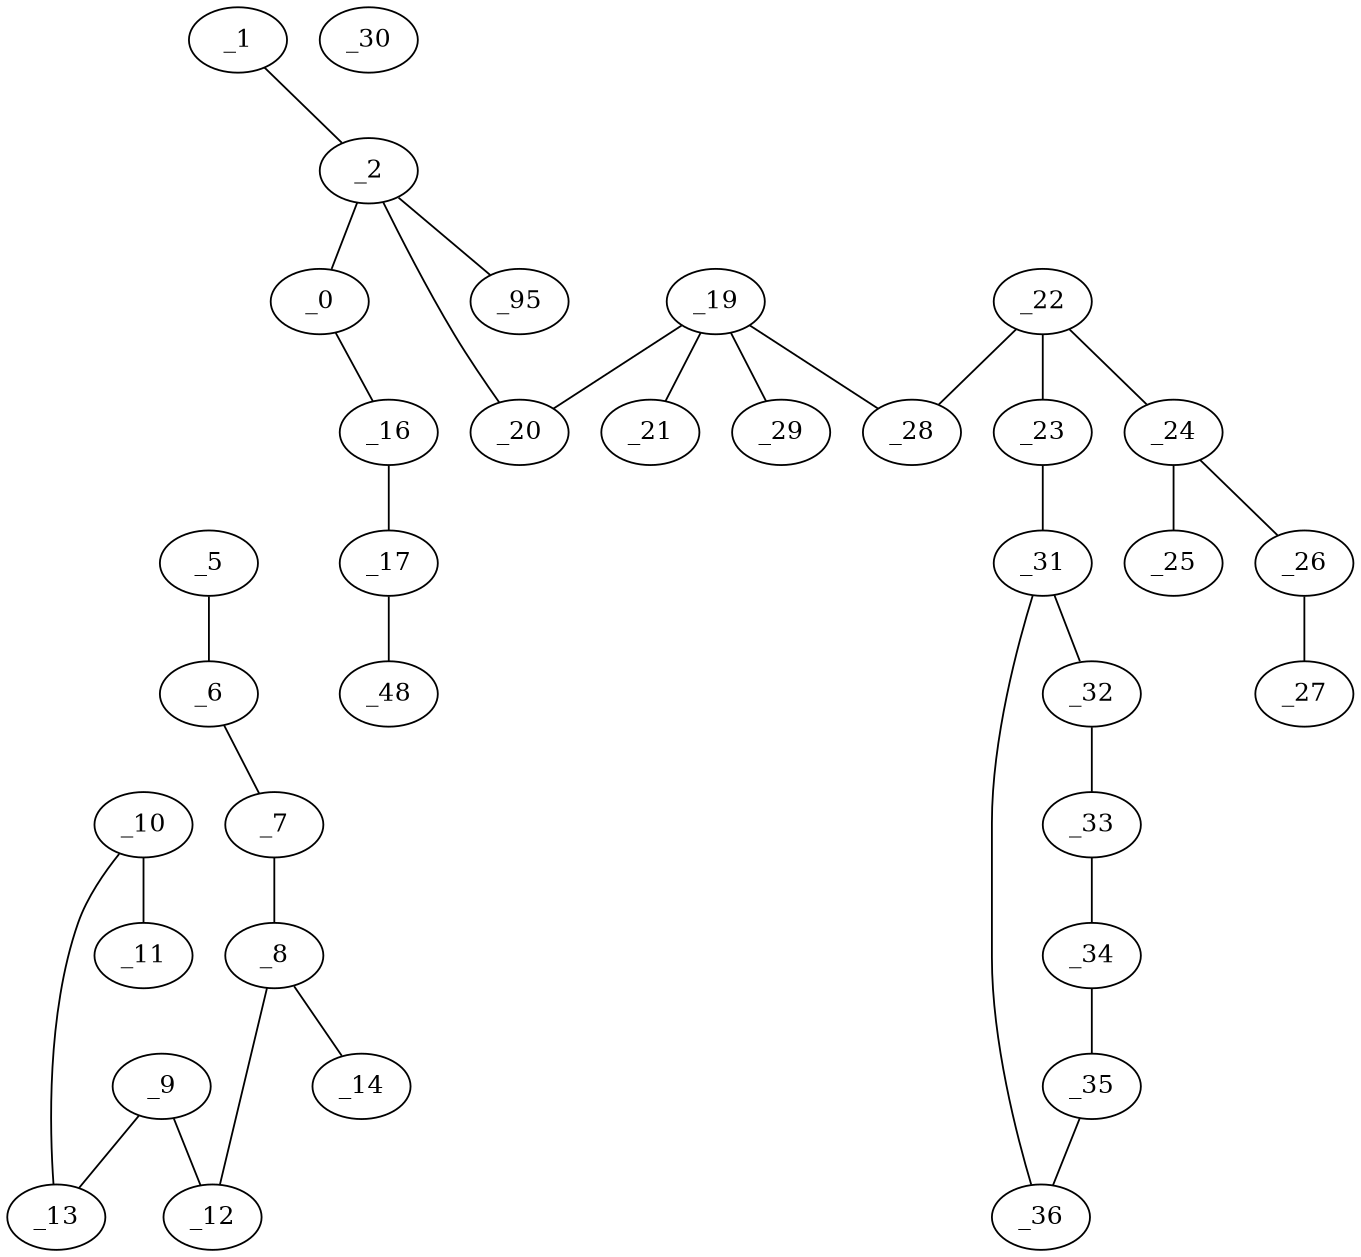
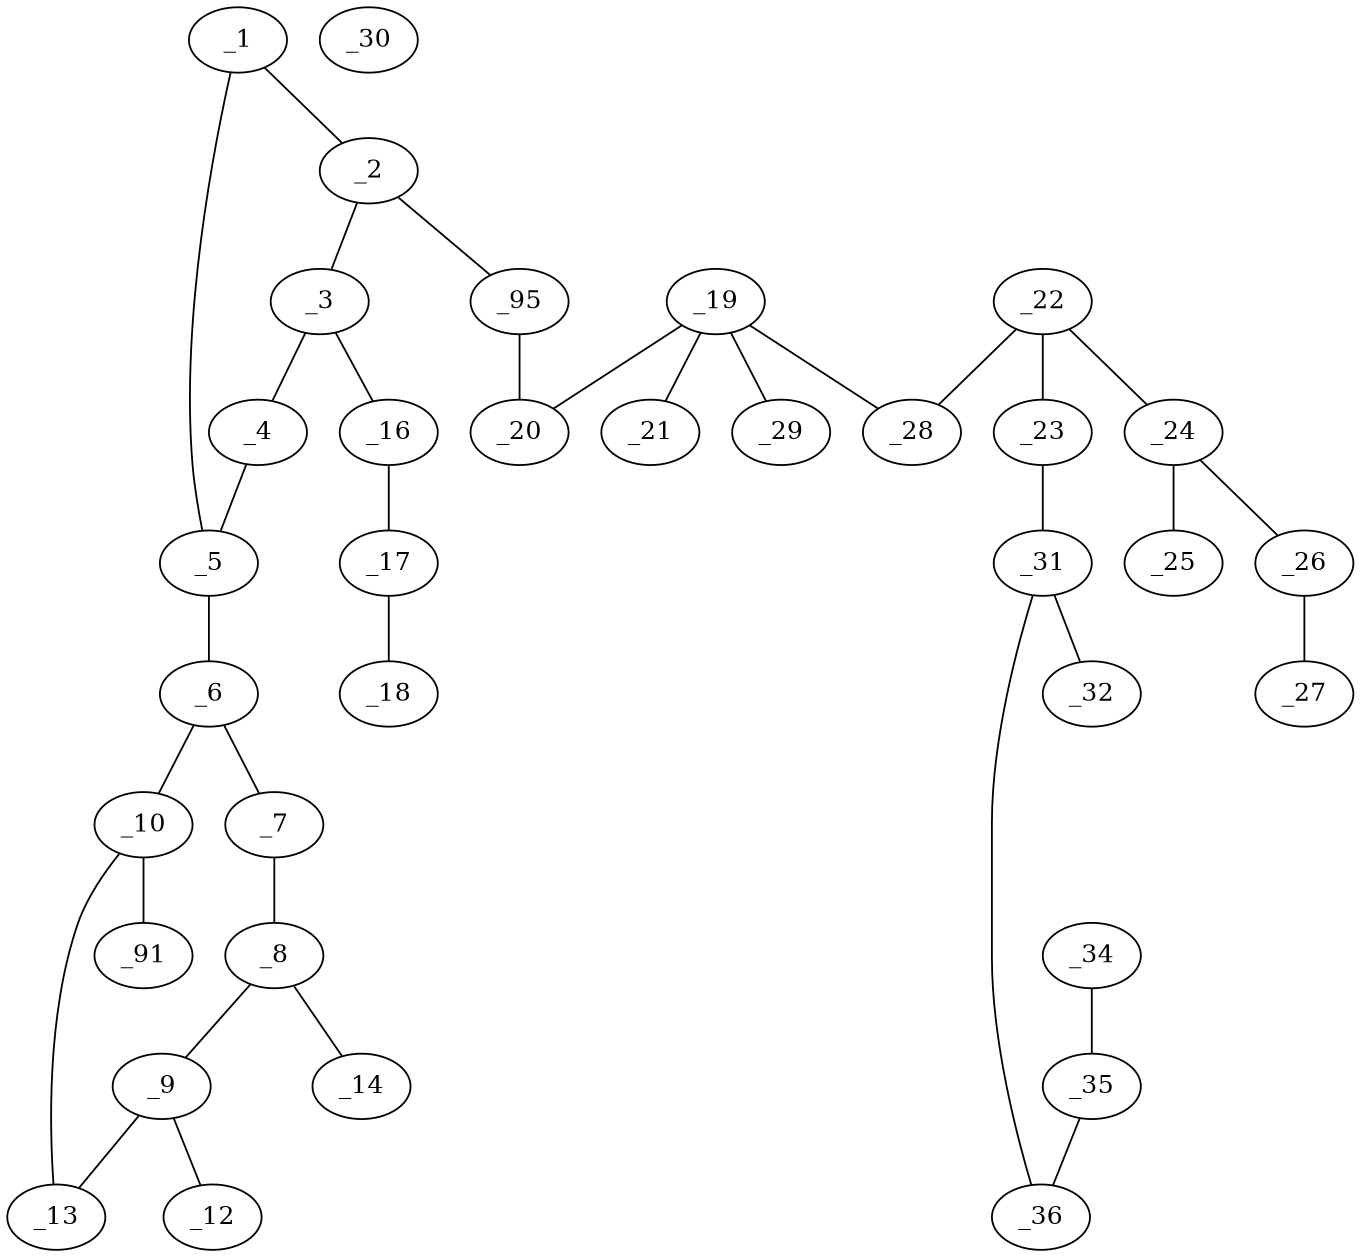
edge "_1" -- "_5": added
node "_0": label "_0" -> "_3"
edge "_2" -- "_20": now "_95" -- "_20"
node "_4": added
node "_48": label "_48" -> "_18"
edge "_6" -- "_10": added
node "_33": removed
node "_11": label "_11" -> "_91"
edge "_8" -- "_12": now "_8" -- "_9"
